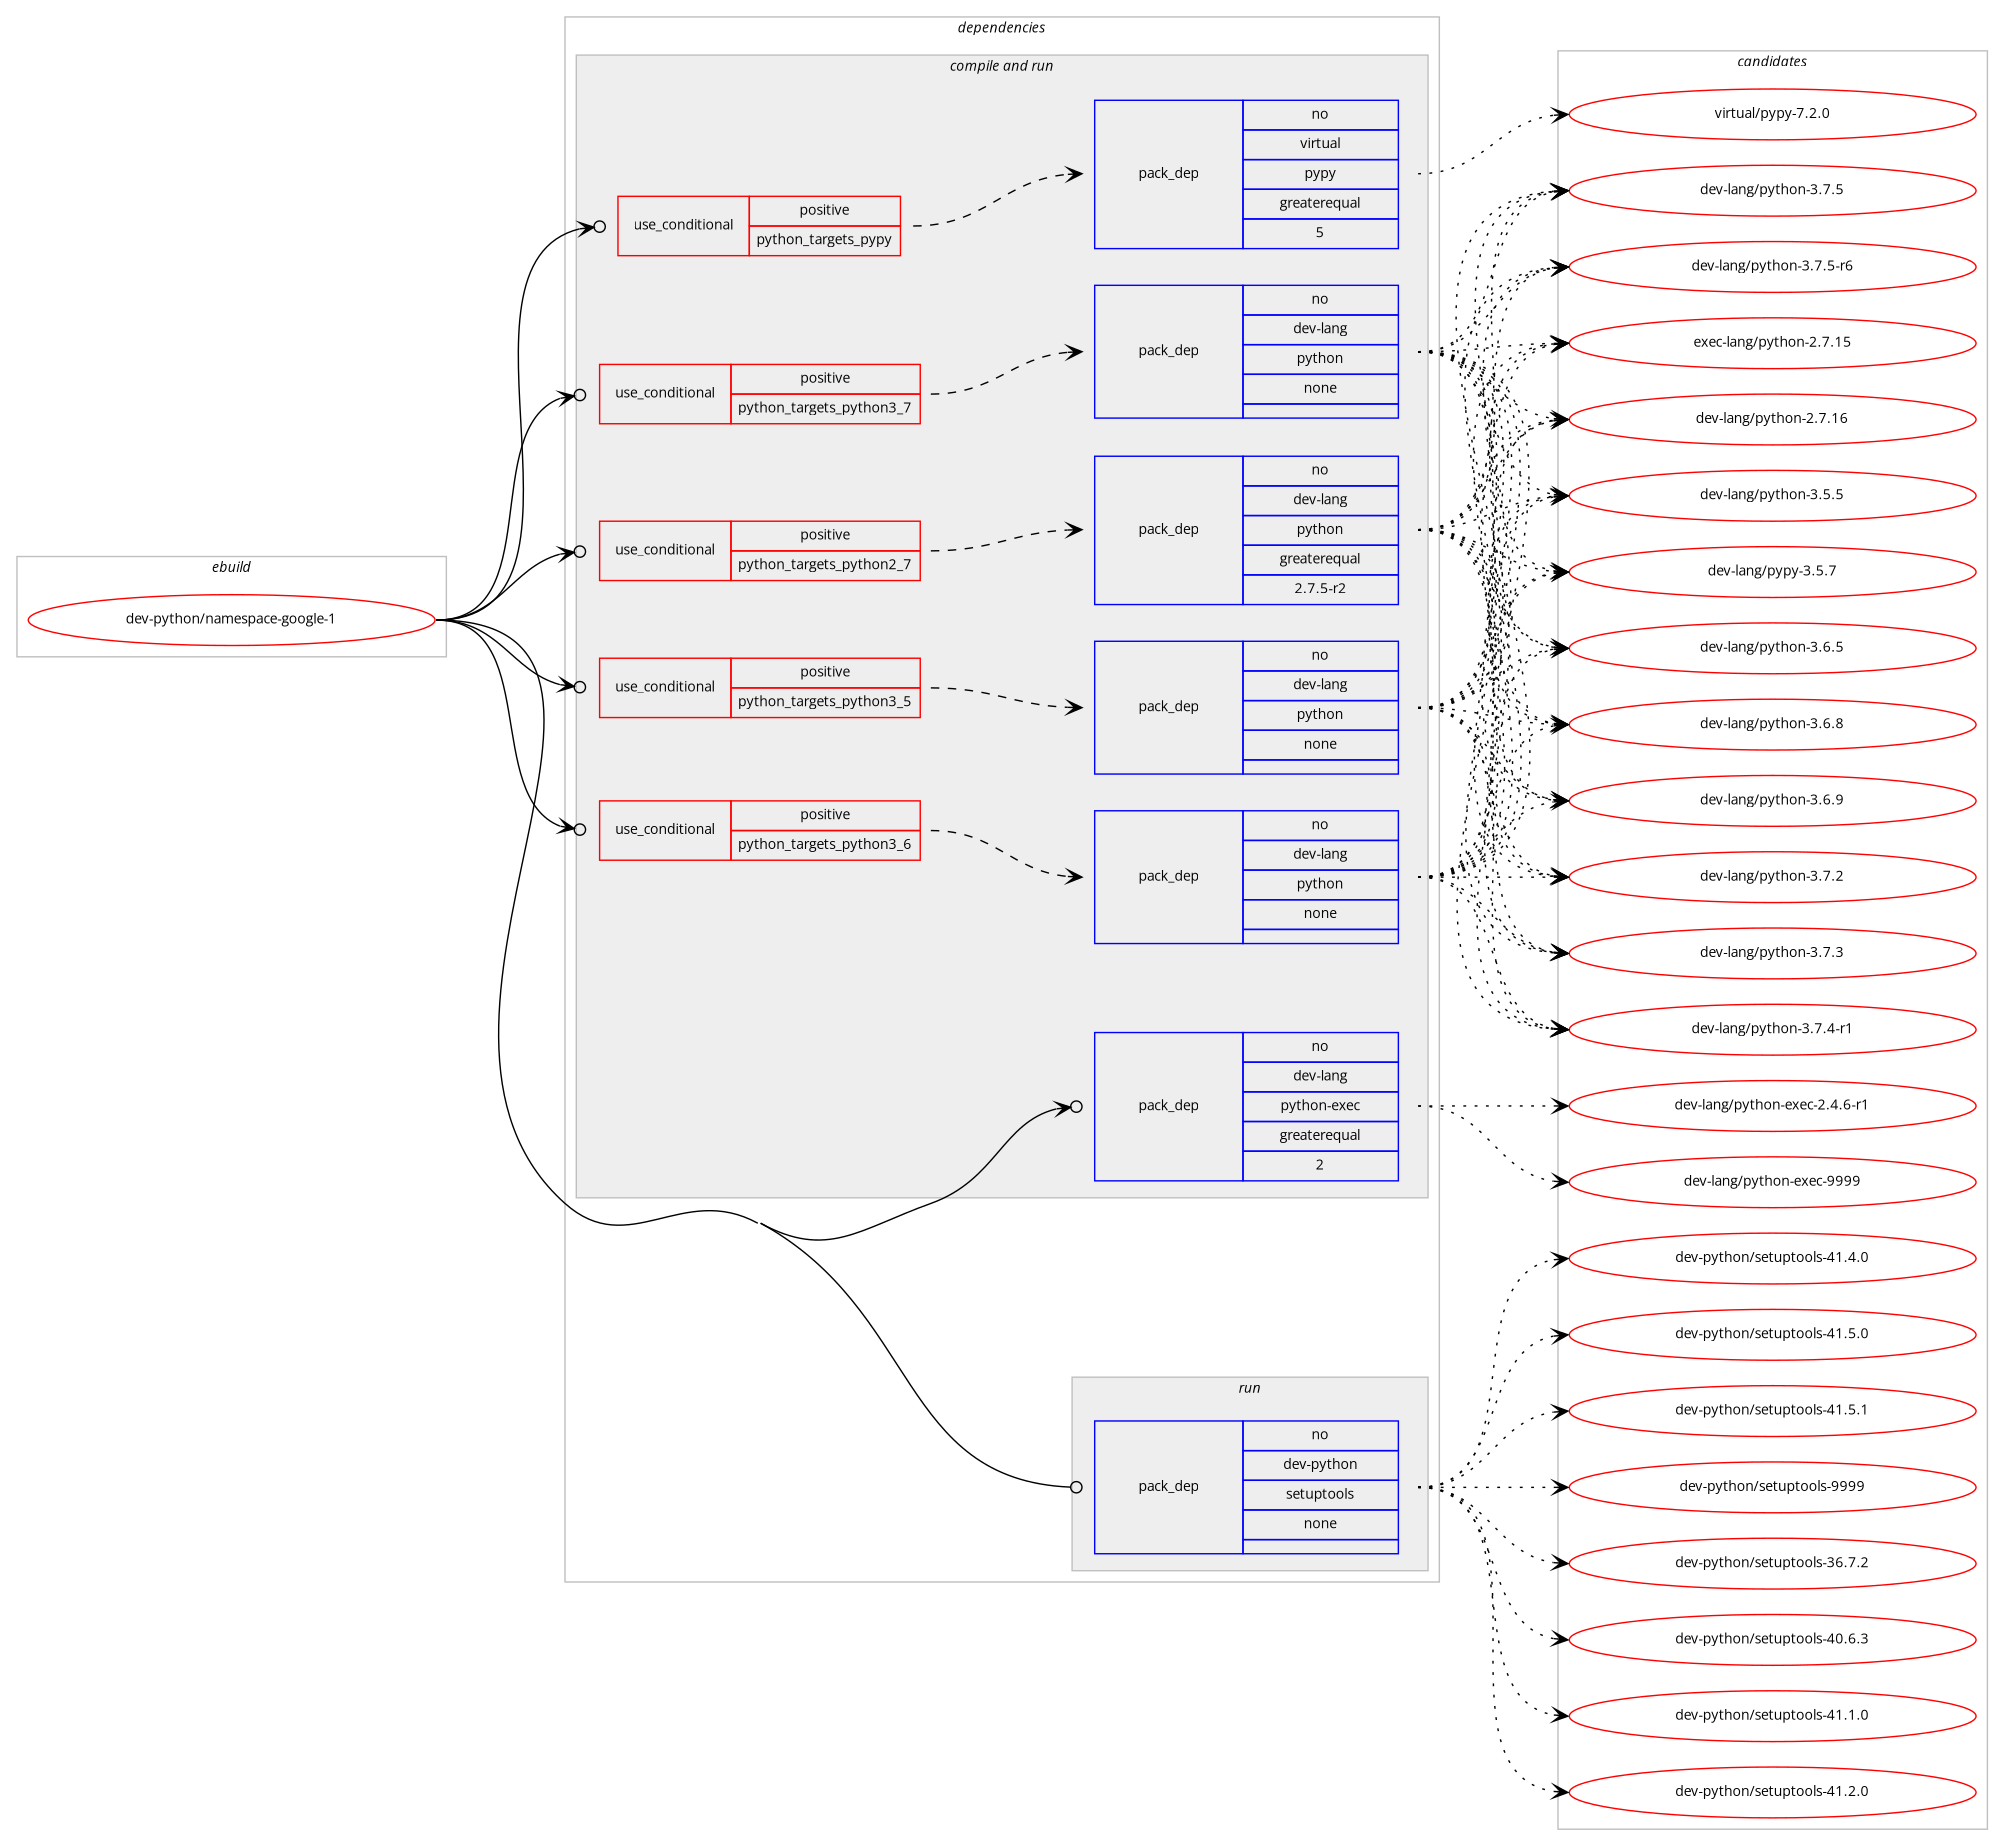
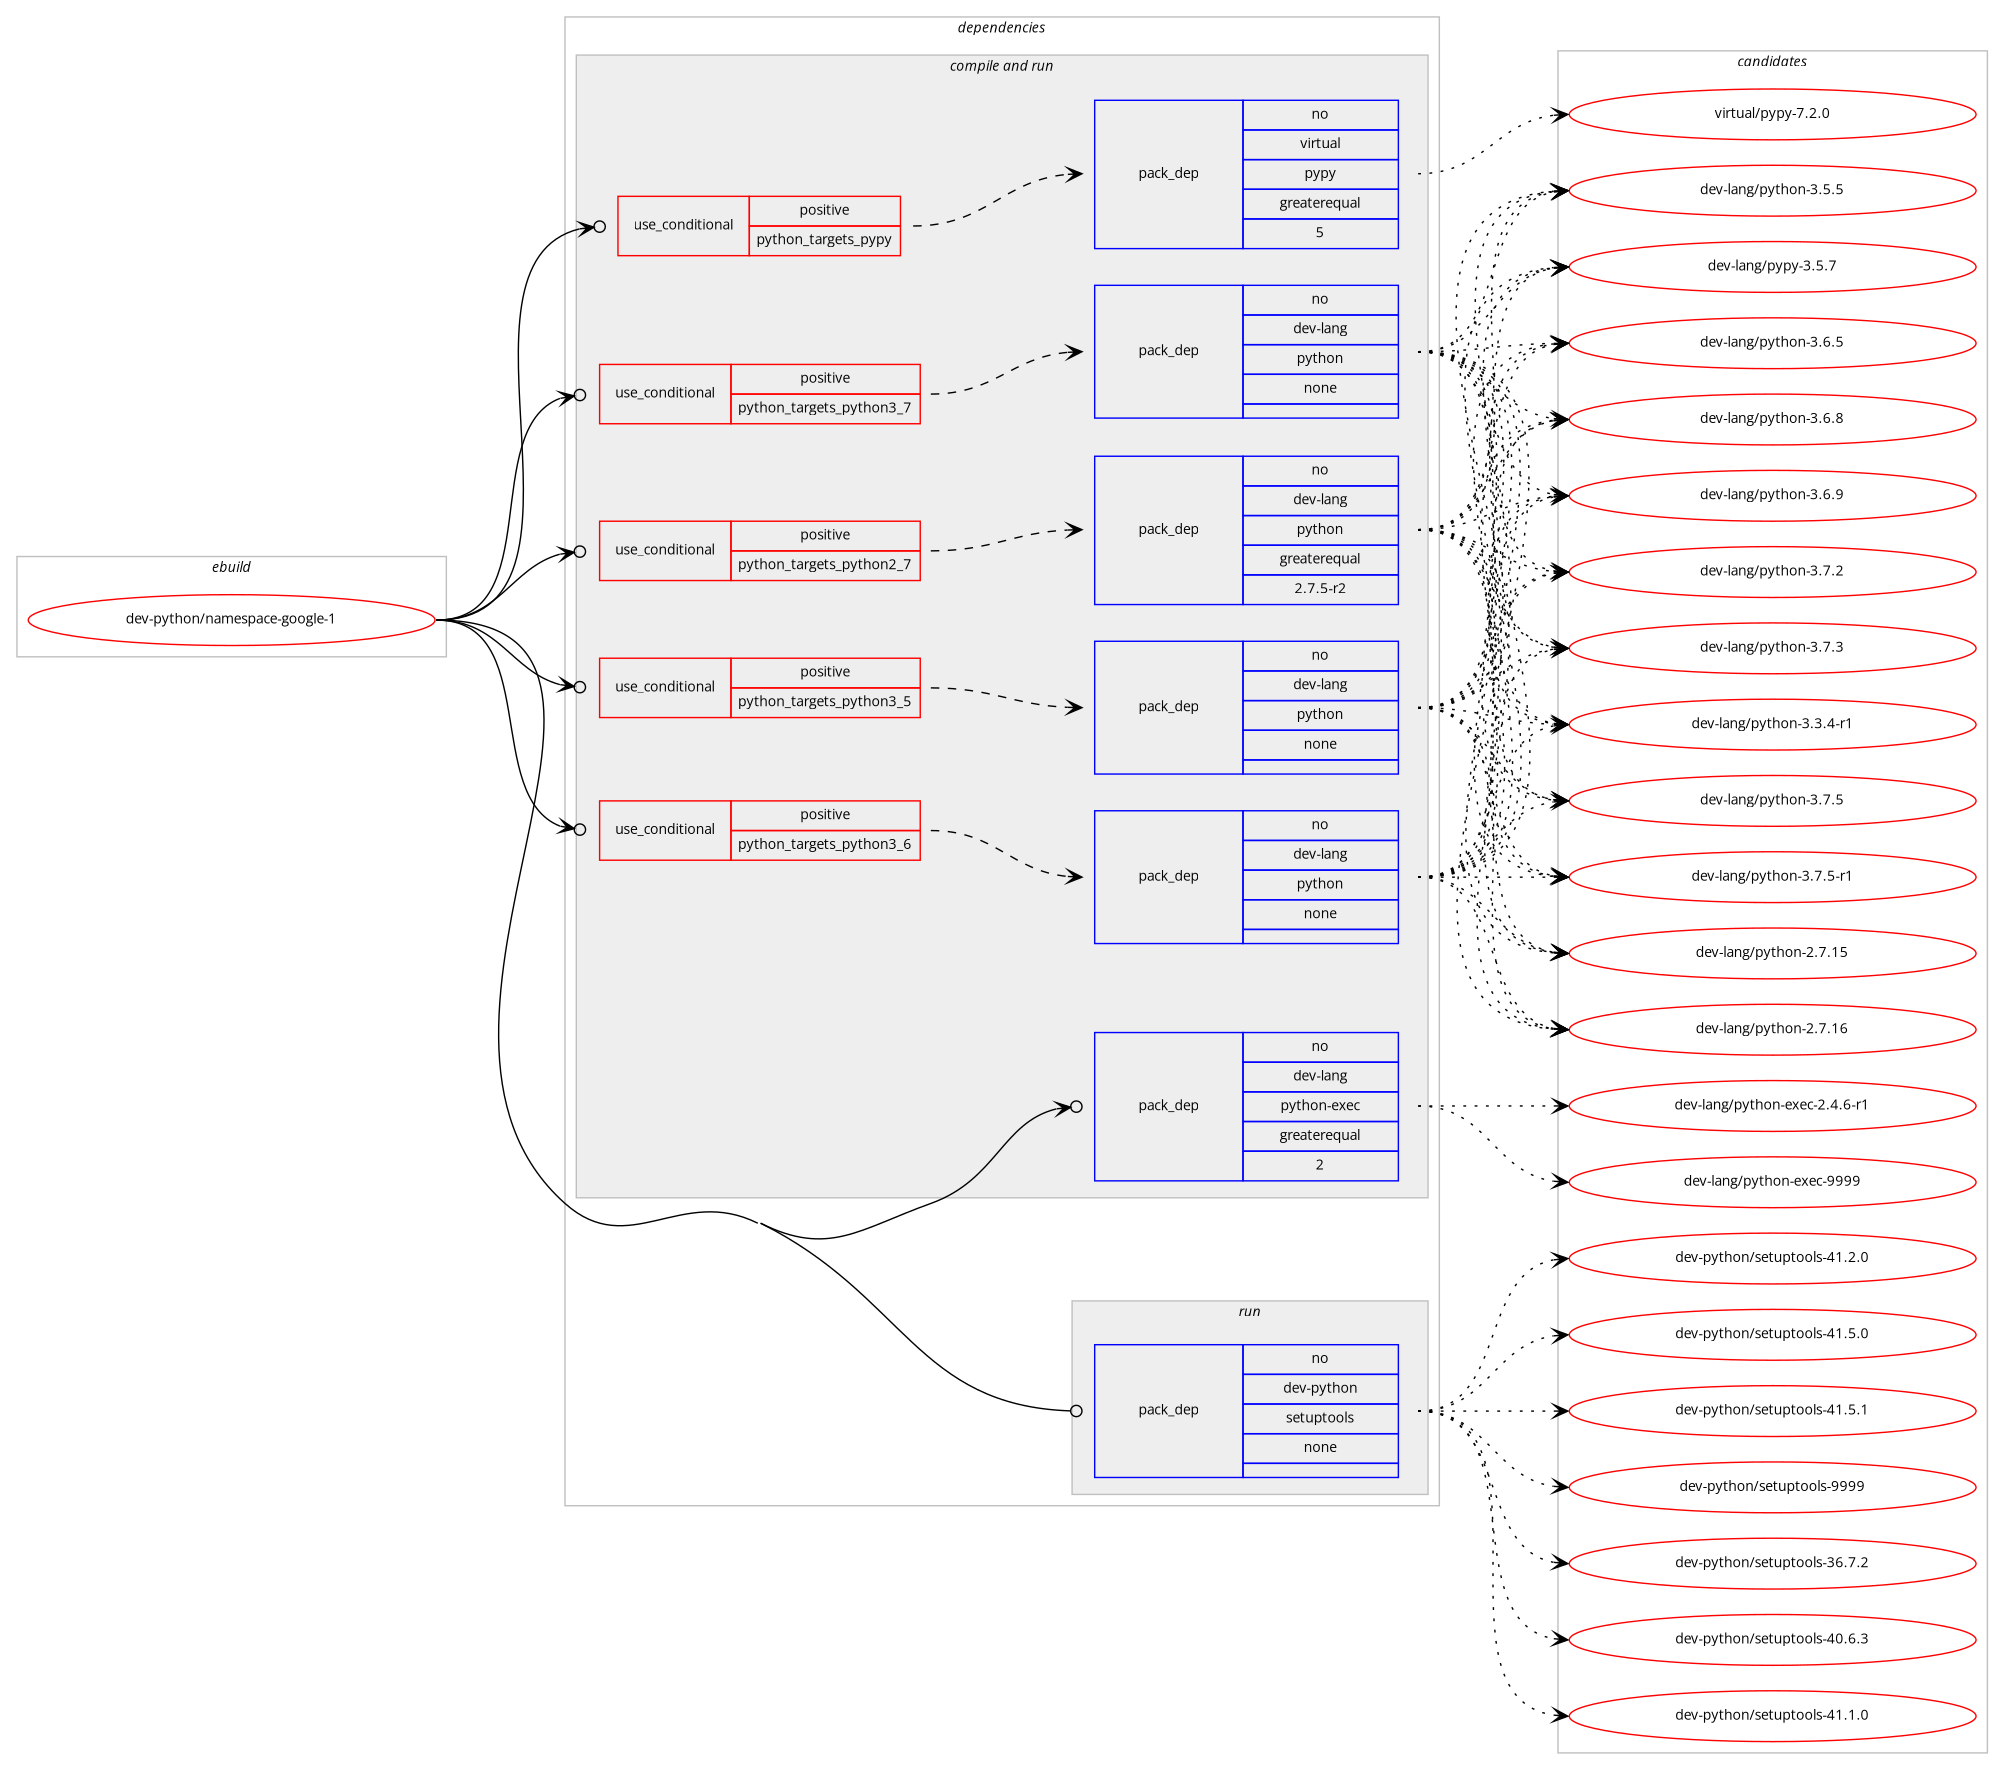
node "dev-lang/python-3.7.5-r6": label "dev-lang/python-3.7.5-r6" -> "dev-lang/python-3.7.5-r1"
node "exec-lang/python-2.7.15": label "exec-lang/python-2.7.15" -> "dev-lang/python-2.7.15"
node "dev-lang/python-3.7.4-r1": label "dev-lang/python-3.7.4-r1" -> "dev-lang/python-3.3.4-r1"
node "dev-python/setuptools-41.4.0": removed
